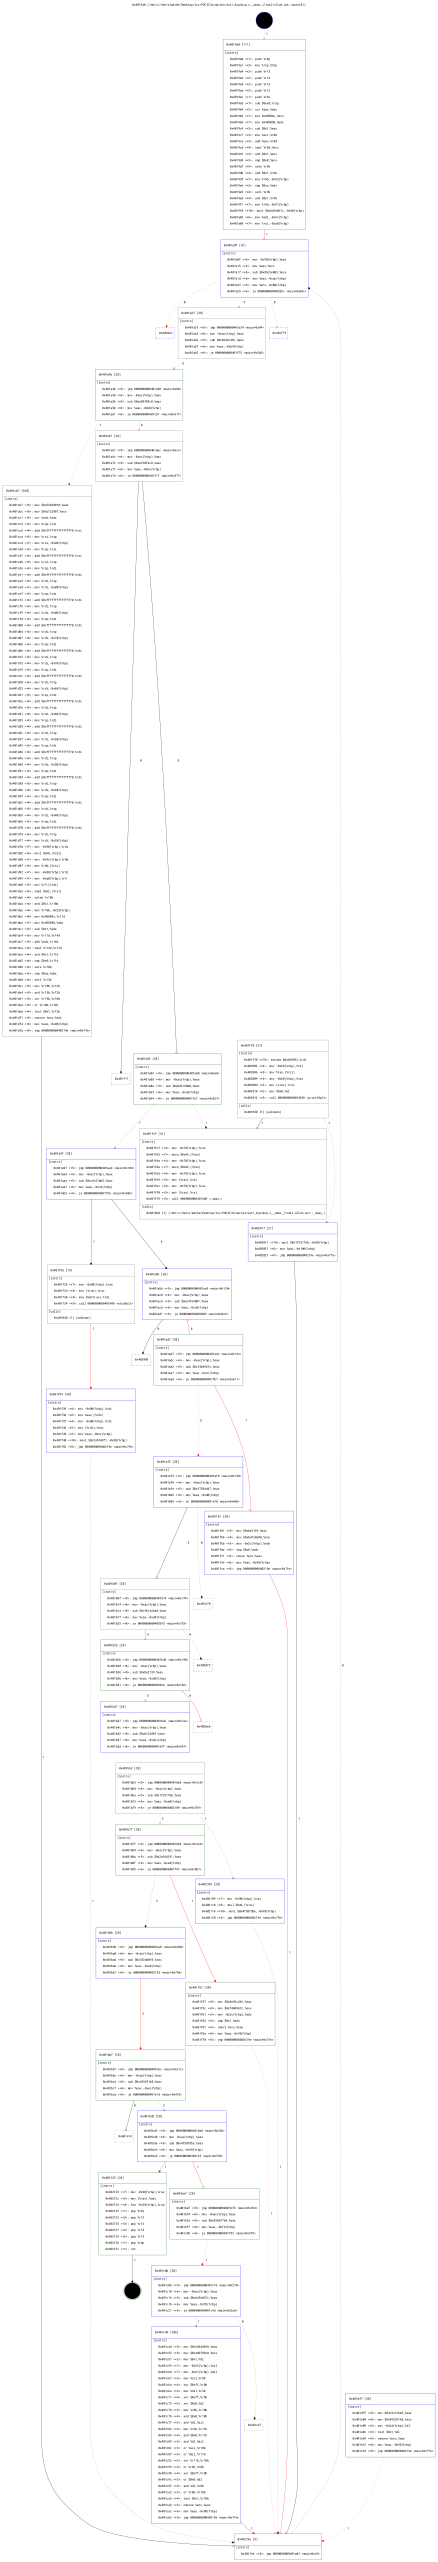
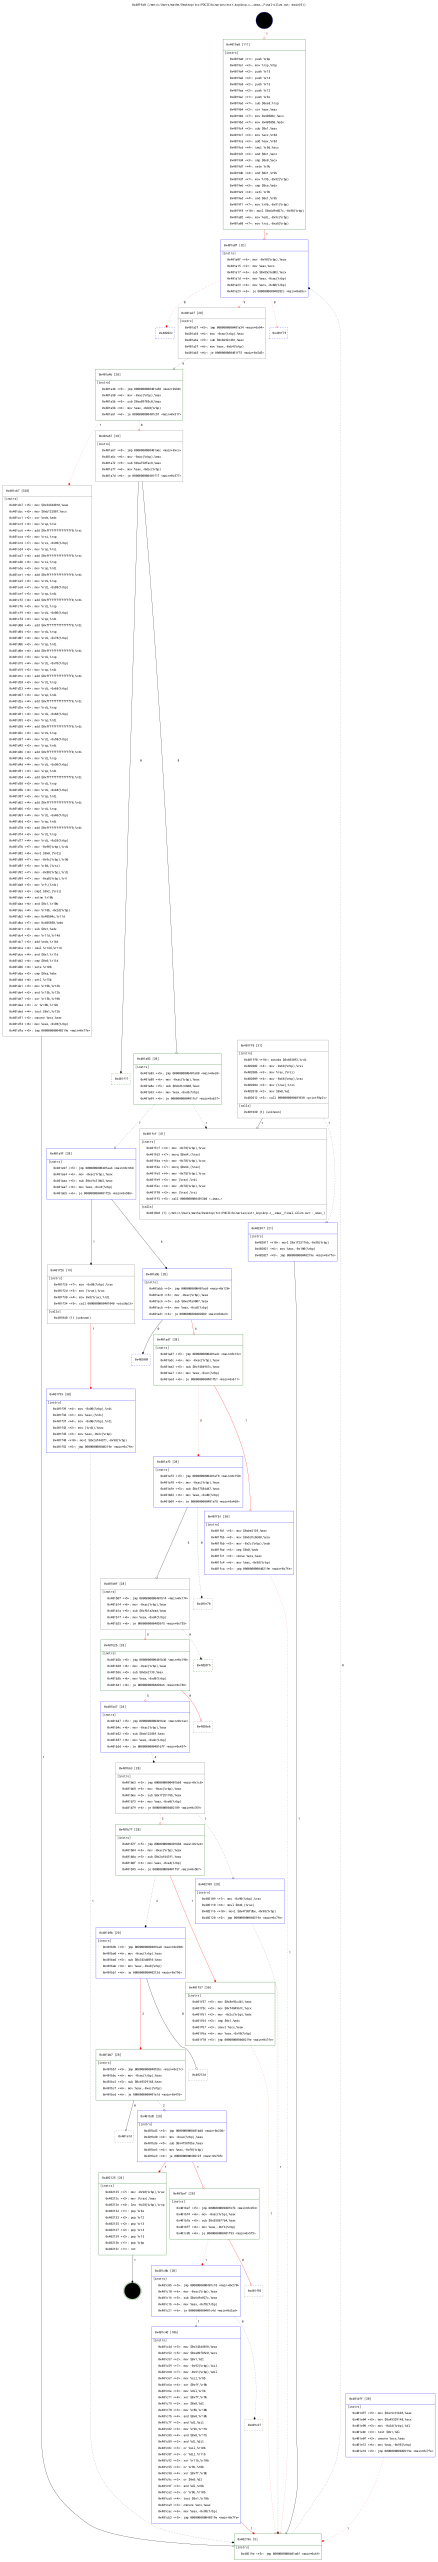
edge "0x401ad7 [28]" -> "0x401abb [28]": reversed
edge "0x401b47 [28]" -> "0x401b63 [28]": added, label "4"
edge "0x401fb1 [30]" -> "0x40219e [5]": style solid -> dotted
node "0x40213d": added
node "0x401f93": added
